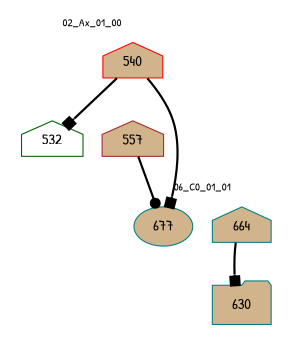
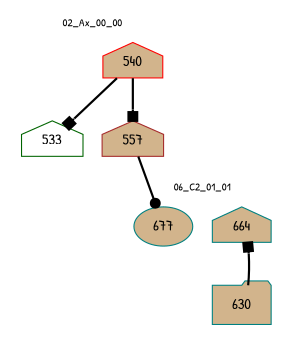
cluster "02_Ax_01_00": label "02_Ax_01_00" -> "02_Ax_00_00"
edge "540" -> "677": now "540" -> "557"
node "532": label "532" -> "533"
cluster "06_C0_01_01": label "06_C0_01_01" -> "06_C2_01_01"
edge "664" -> "630": reversed
